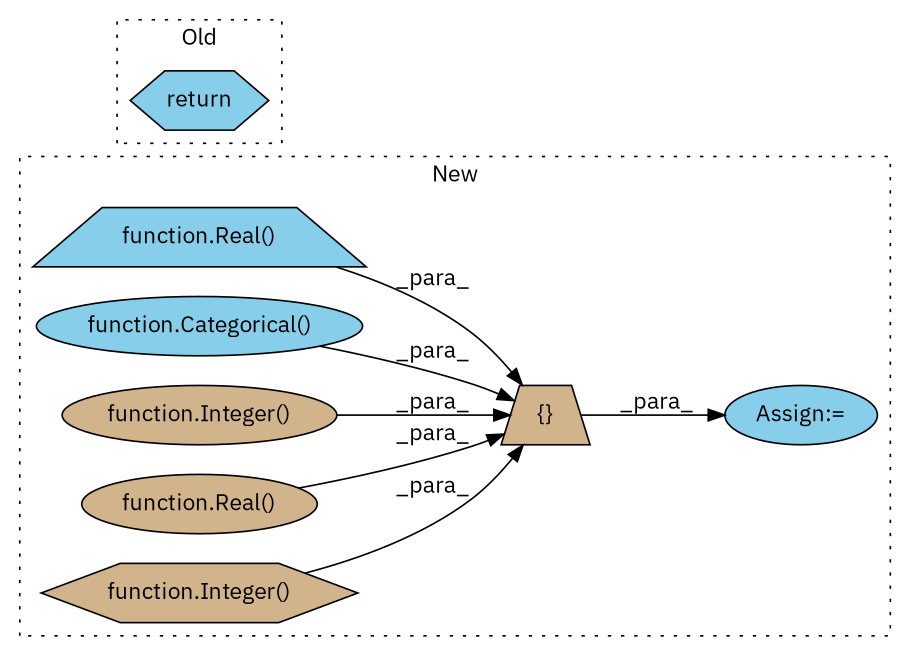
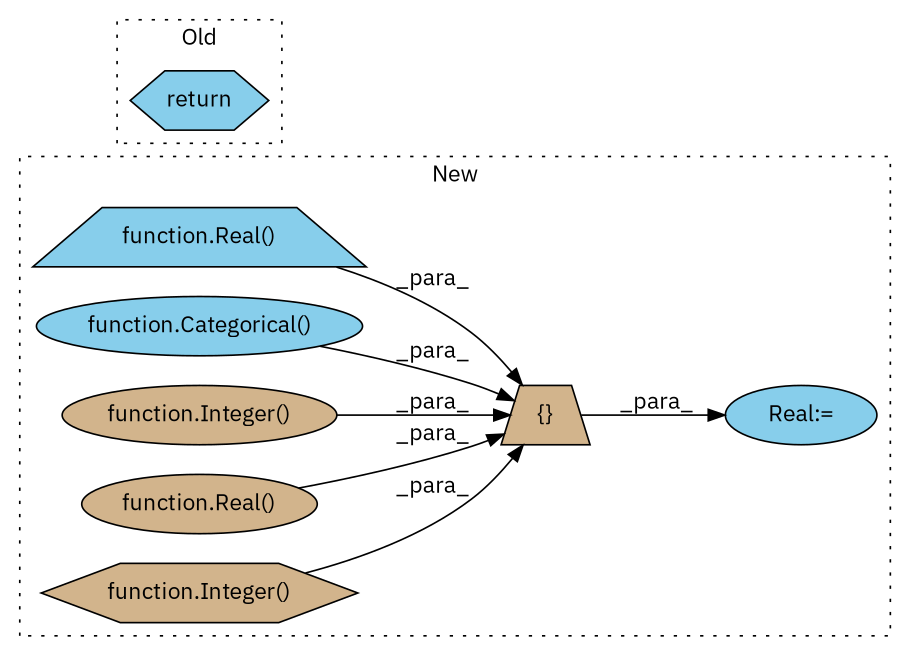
node "Assign:=": label "Assign:=" -> "Real:="
